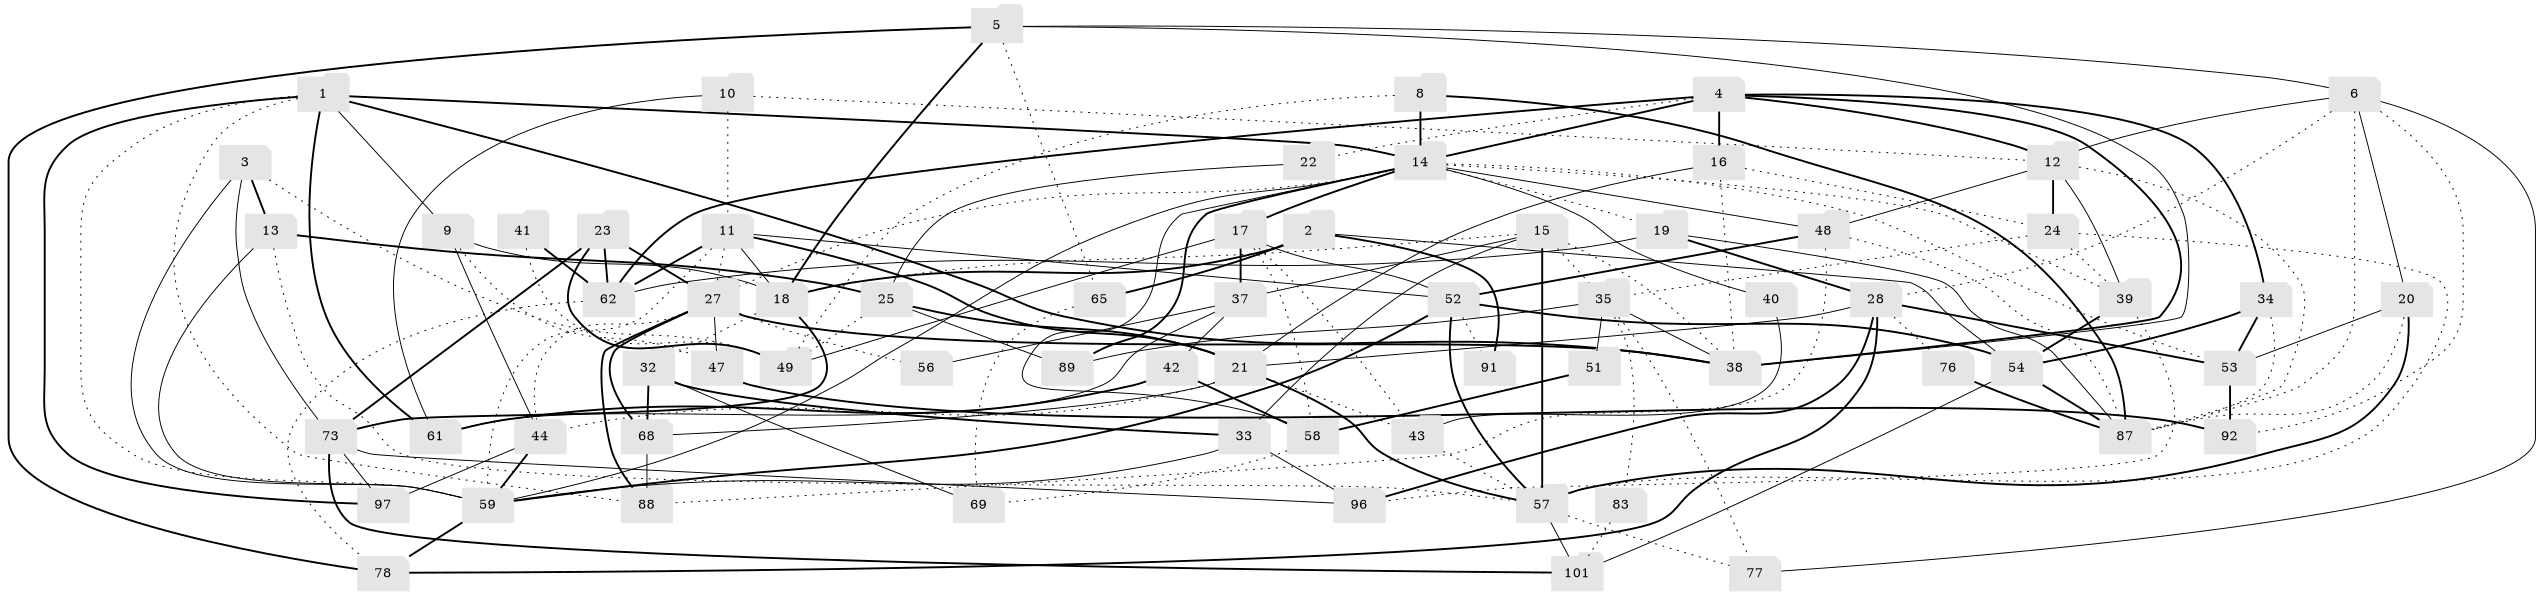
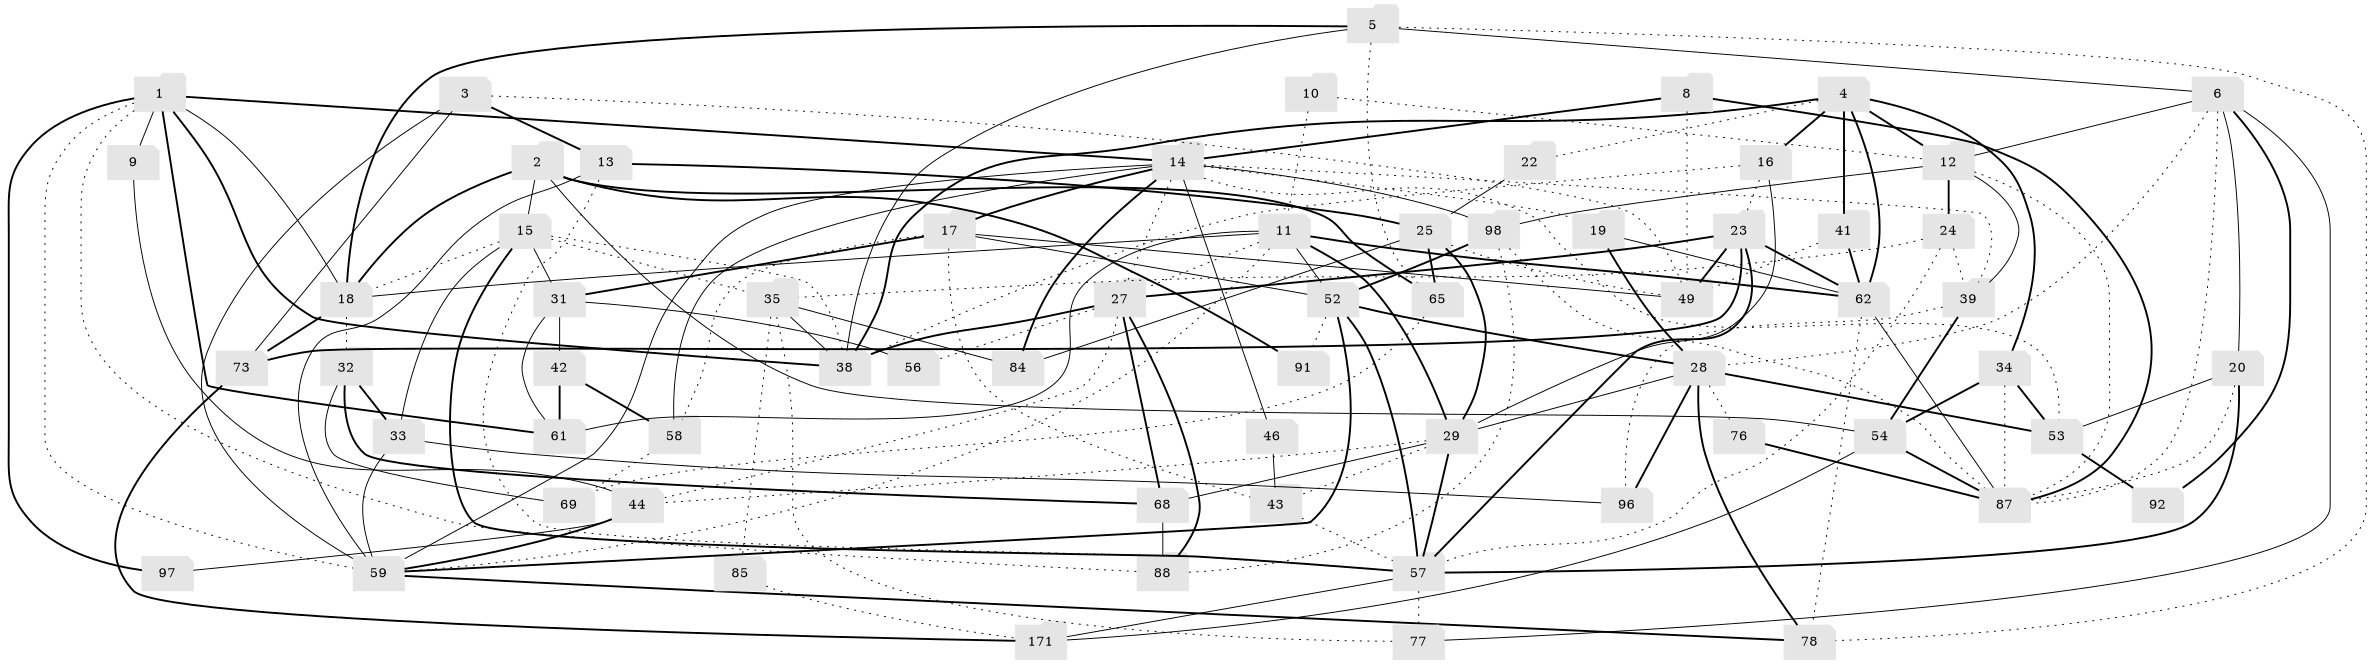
edge "5" -- "78": style bold -> dotted
edge "4" -- "14": now "4" -- "41"
edge "10" -- "61": now "11" -- "61"
edge "16" -- "24": now "16" -- "23"
edge "2" -- "15": added
node "48": label "48" -> "98"
edge "9" -- "18": now "1" -- "18"
edge "25" -- "65": added
edge "19" -- "87": now "62" -- "87"
node "37": label "37" -> "31"
node "40": label "40" -> "46"
edge "6" -- "92": style dotted -> bold
edge "52" -- "54": now "52" -- "28"
node "47": removed
node "89": label "89" -> "84"
node "21": label "21" -> "29"
node "51": removed
edge "23" -- "57": added
edge "73" -- "97": removed
edge "73" -- "96": removed
node "83": label "83" -> "85"
node "101": label "101" -> "171"
